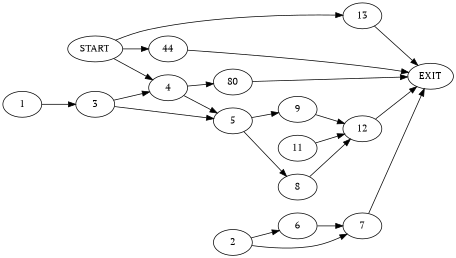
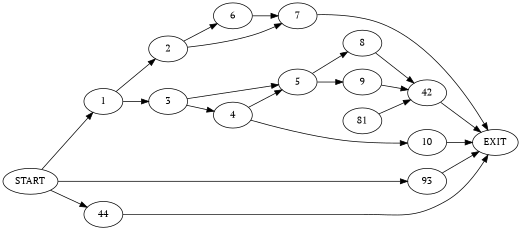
node "13": label "13" -> "93"
edge "START" -> "4": now "START" -> "1"
edge "1" -> "2": added
node "80": label "80" -> "10"
node "12": label "12" -> "42"
node "11": label "11" -> "81"
